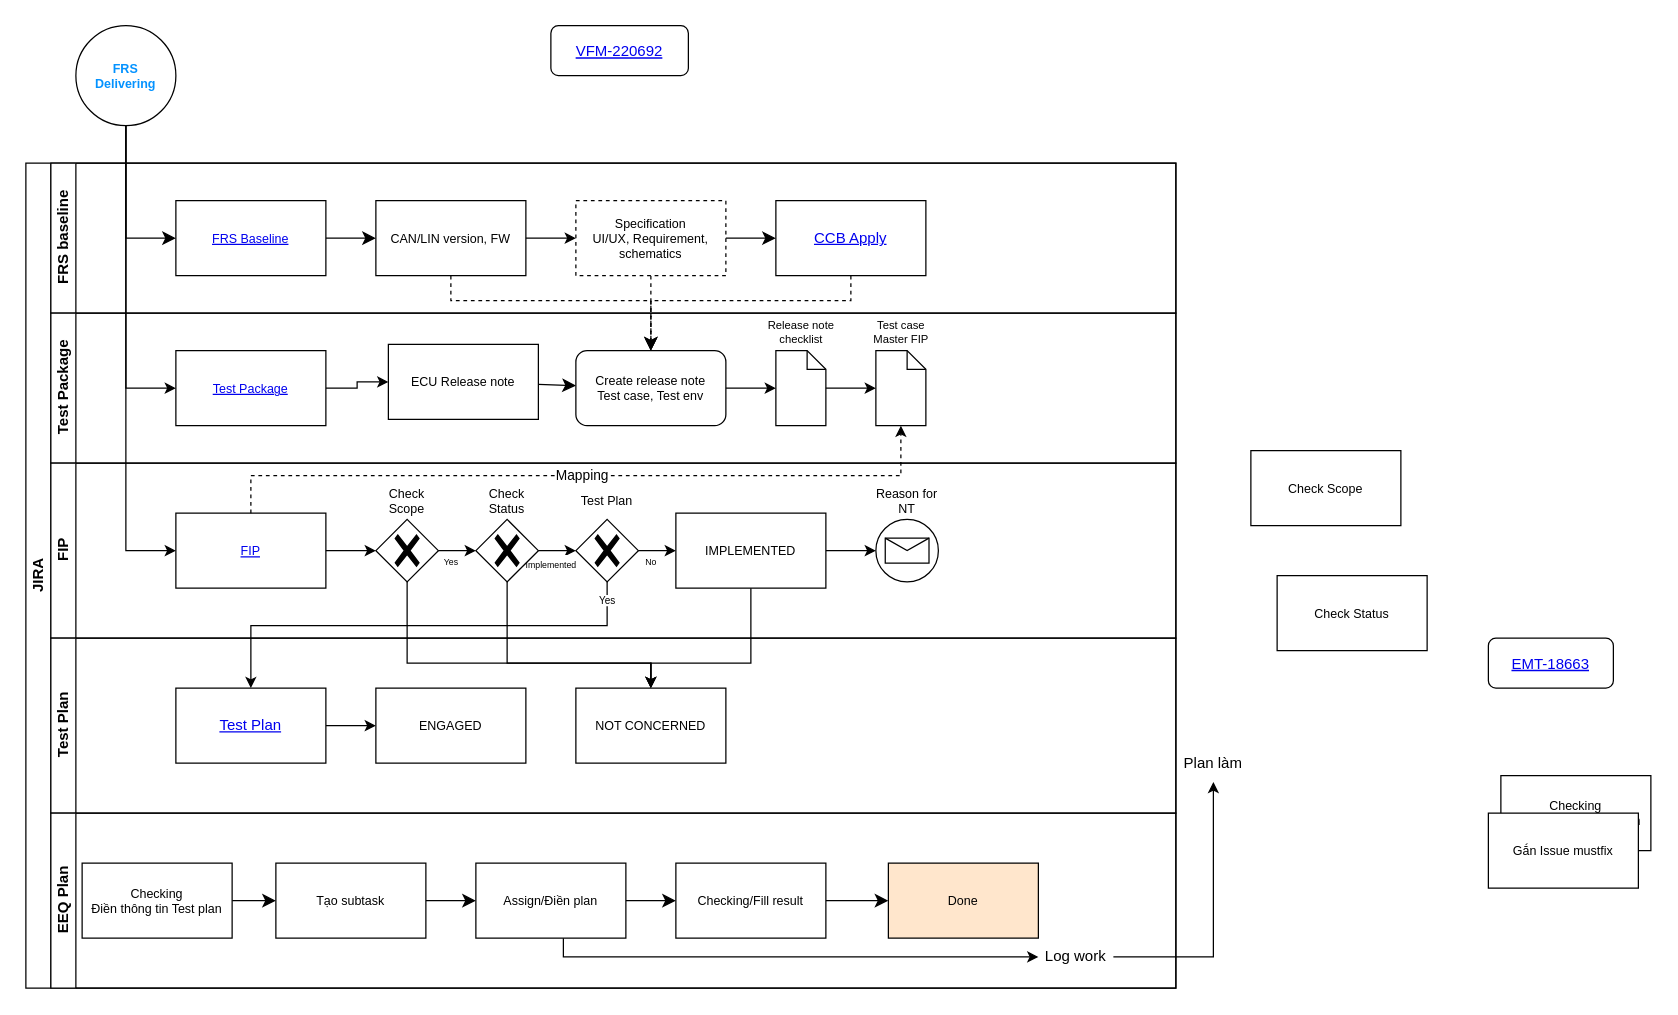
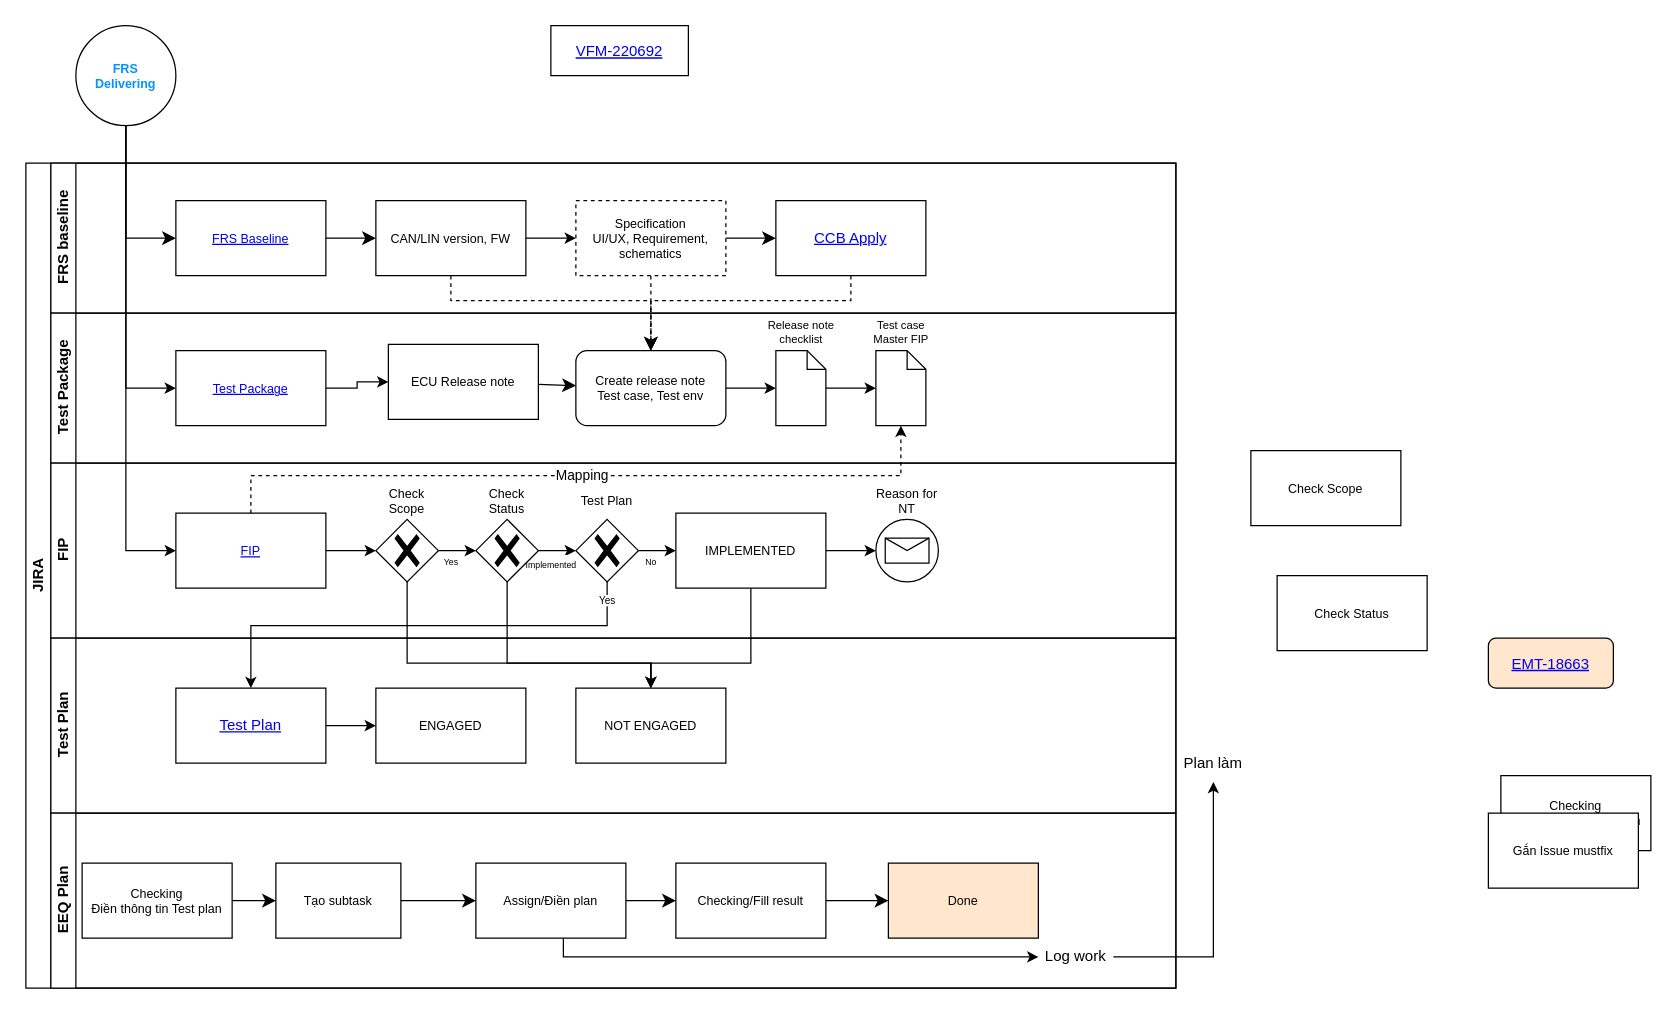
node "VFM-220692": shape rounded rectangle -> rectangle
node "EMT-18663": fillcolor #ffffff -> #ffe6cc
node "NOT CONCERNED": label "NOT CONCERNED" -> "NOT ENGAGED"
node "Tạo subtask": size 150x75 -> 125x75
